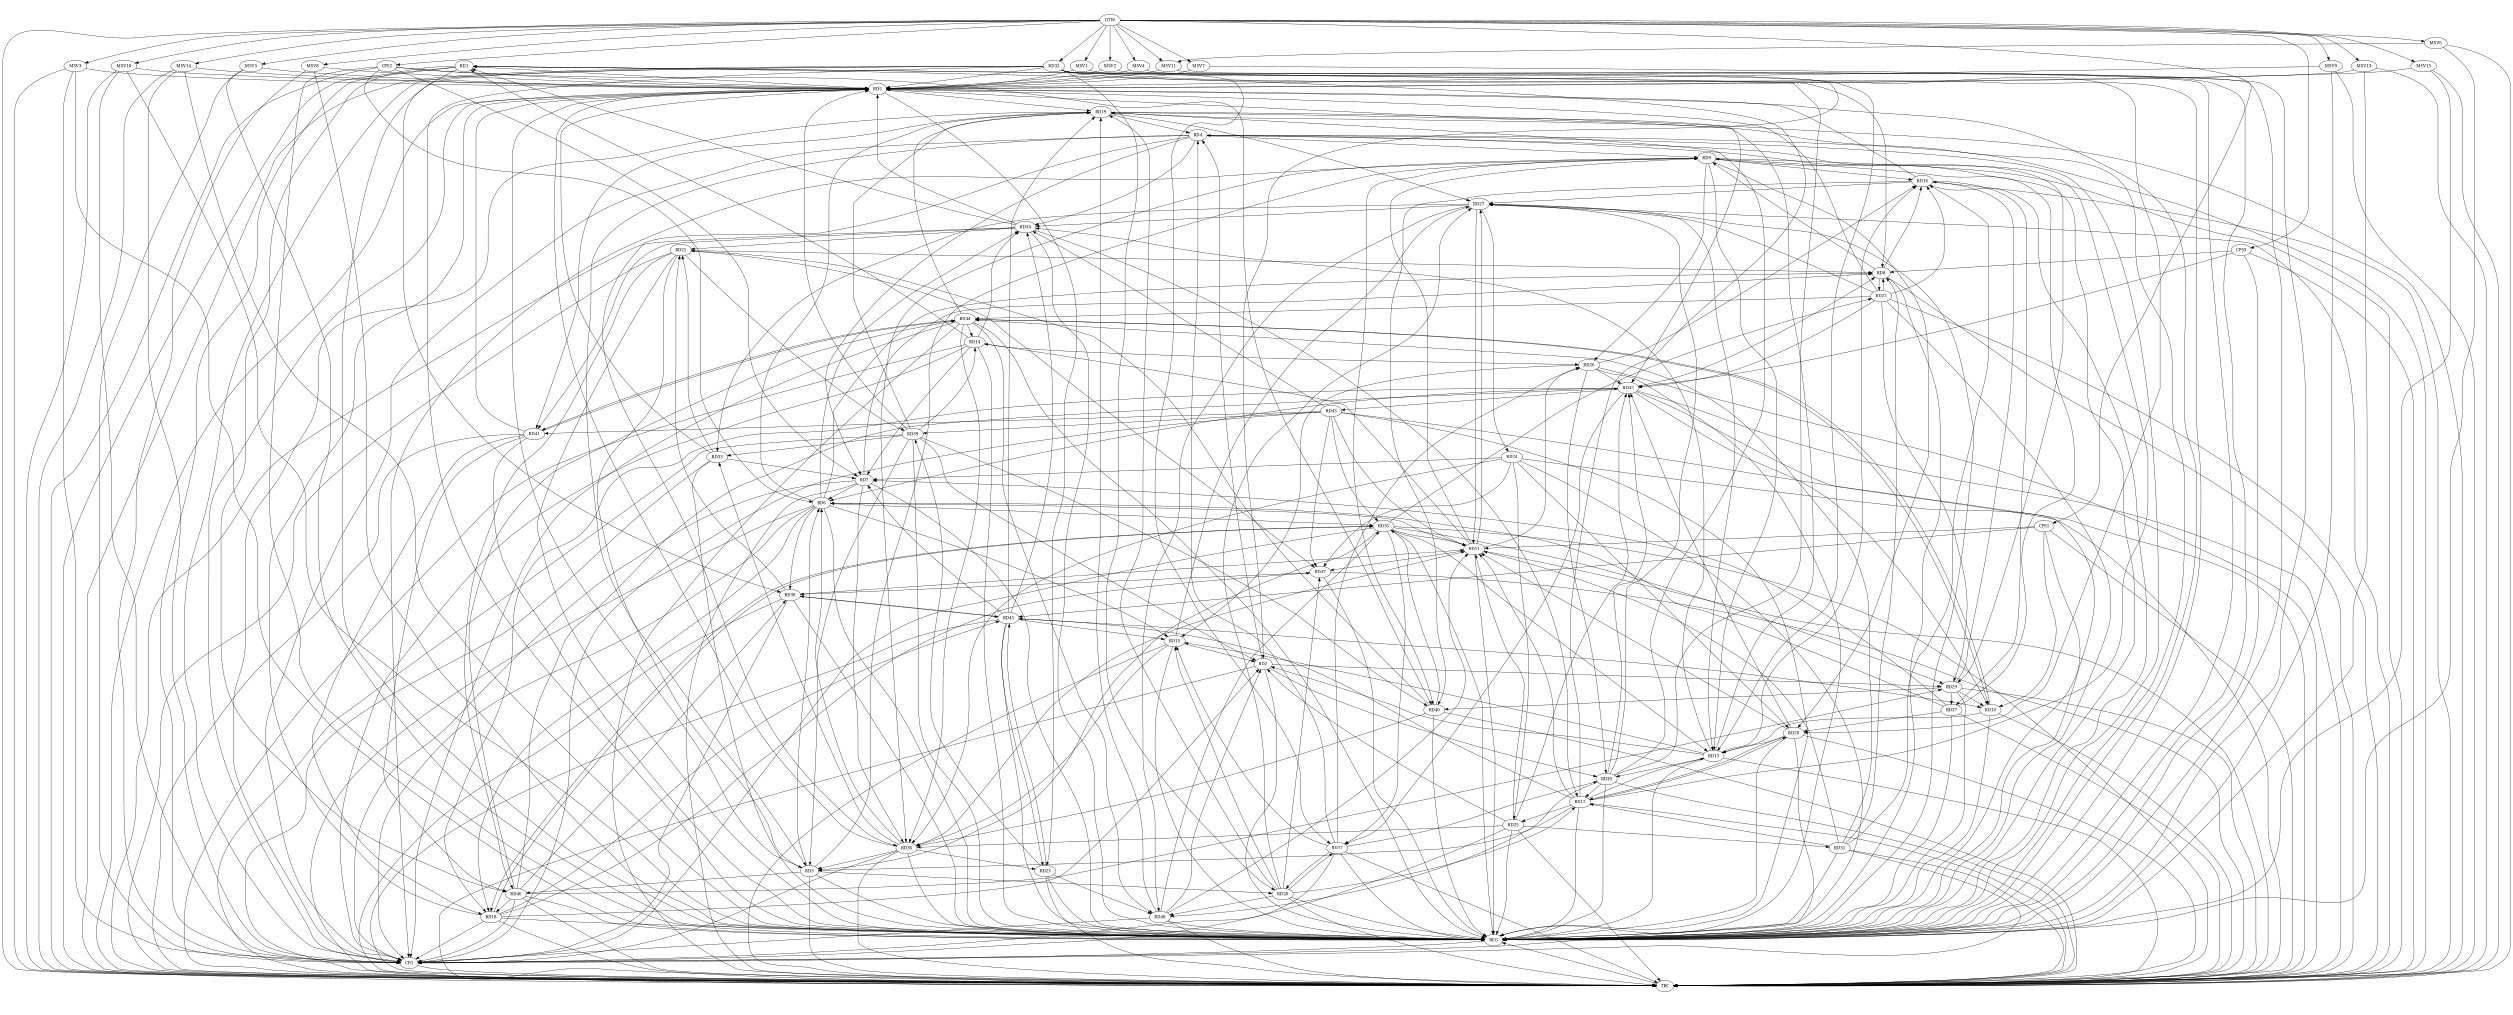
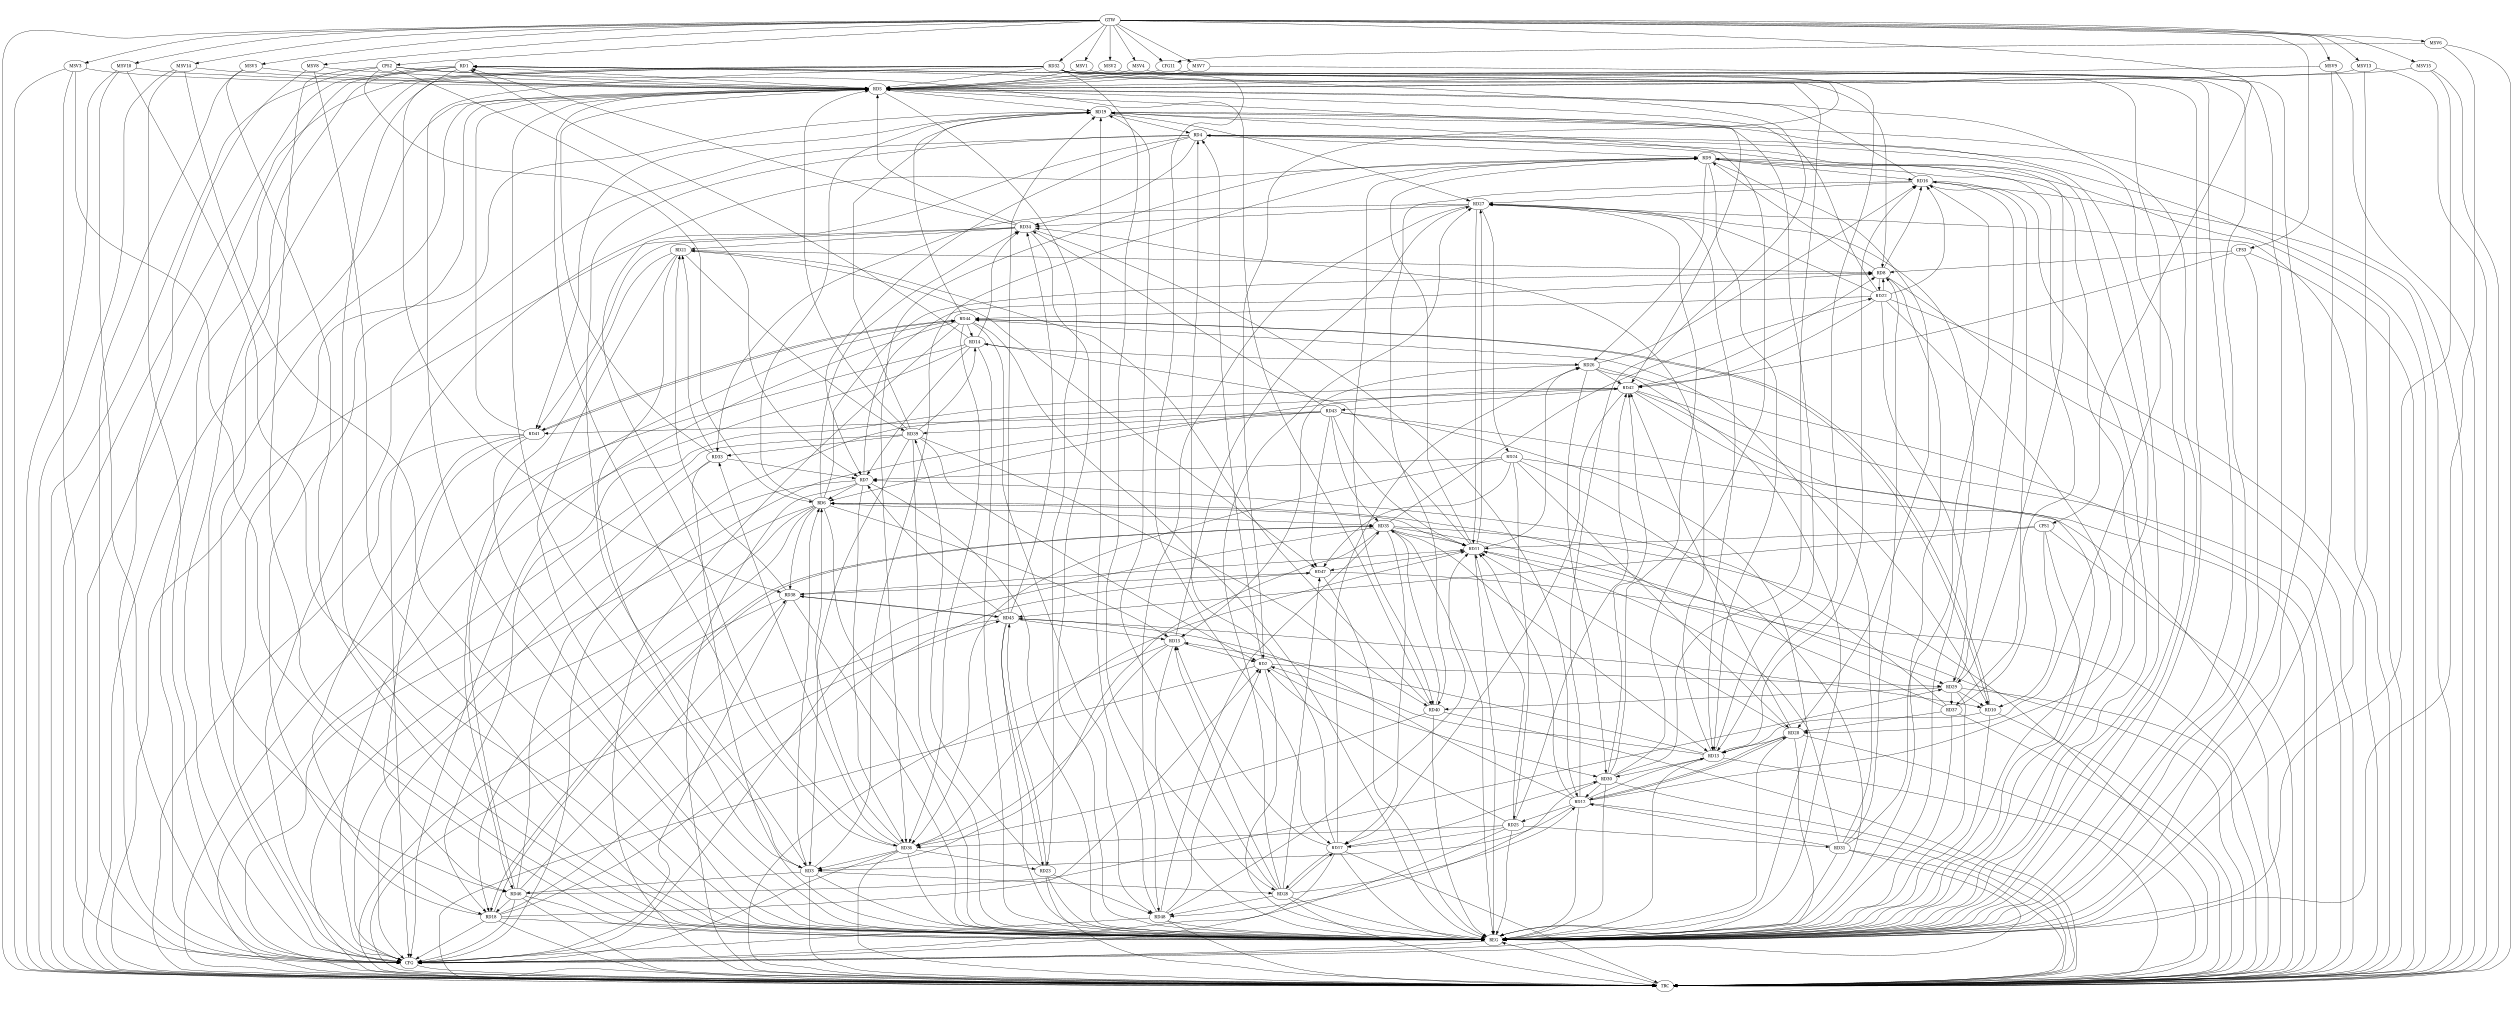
node "MSV11": label "MSV11" -> "CFG11"
edge "RD25" -> "TRC": now "RD25" -> "RD17"
edge "RD21" -> "TRC": removed
